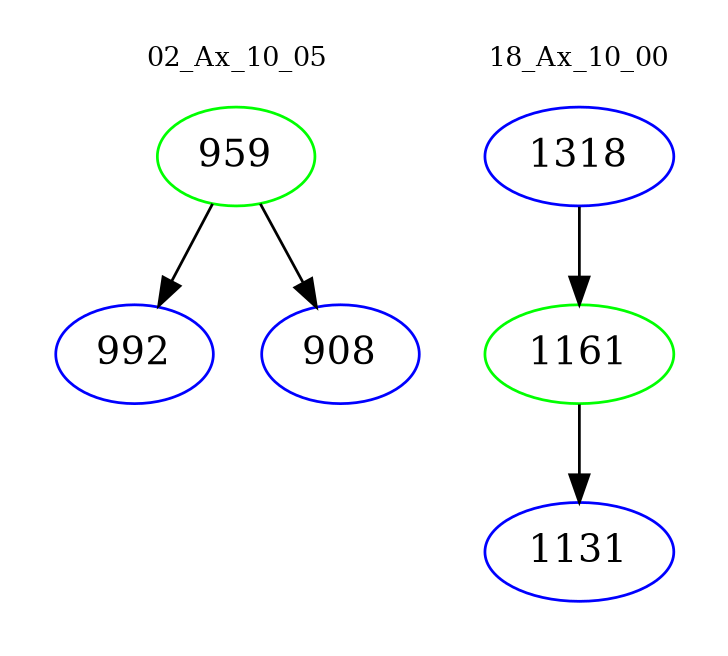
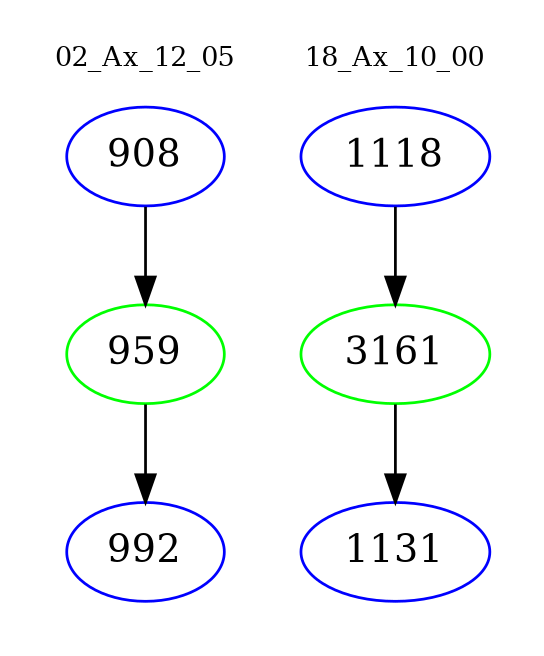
cluster "02_Ax_10_05": label "02_Ax_10_05" -> "02_Ax_12_05"
node "1318": label "1318" -> "1118"
edge "959" -> "908": reversed
node "1161": label "1161" -> "3161"
